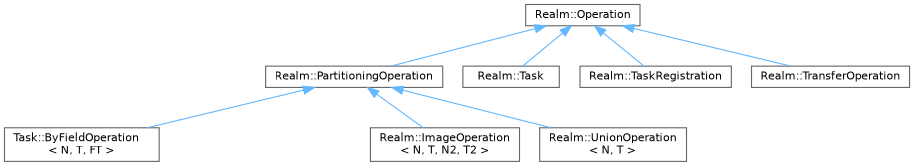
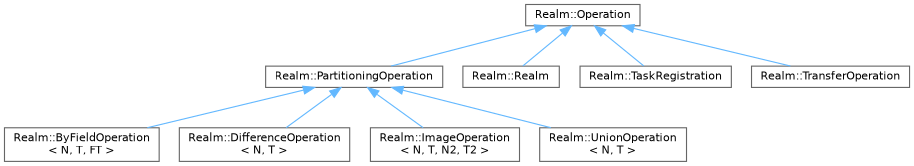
node "Realm::Task": label "Realm::Task" -> "Realm::Realm"
node "Task::ByFieldOperation < N, T, FT >": label "Task::ByFieldOperation < N, T, FT >" -> "Realm::ByFieldOperation < N, T, FT >"
node "Realm::DifferenceOperation < N, T >": added
